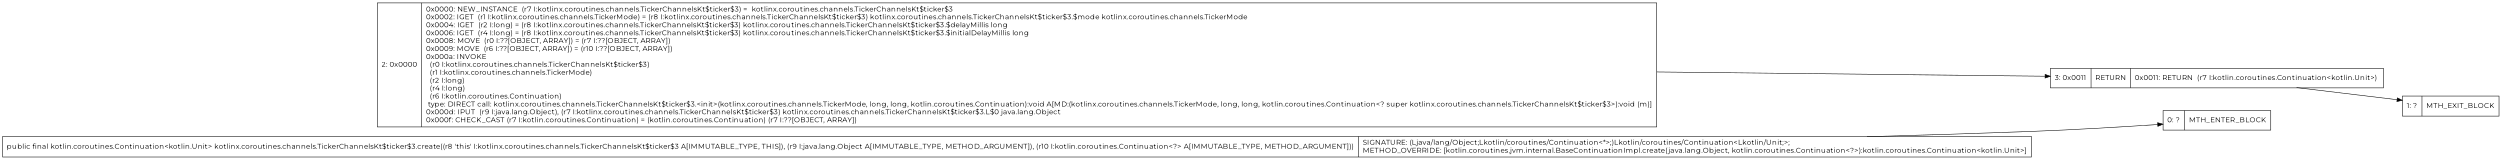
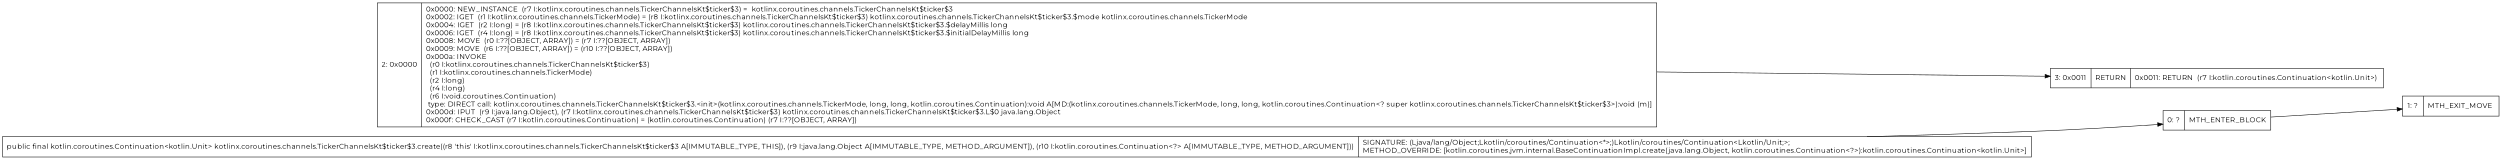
edge "3: 0x0011" -> "1: ?": now "0: ?" -> "1: ?"
node "2: 0x0000": text "(r6 I:kotlin.coroutines.Continuation)" -> "(r6 I:void.coroutines.Continuation)"
node "1: ?": text "MTH_EXIT_BLOCK" -> "MTH_EXIT_MOVE"
